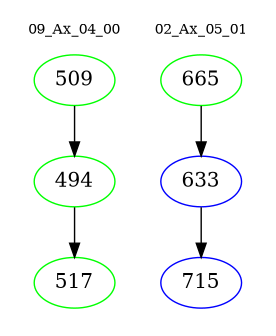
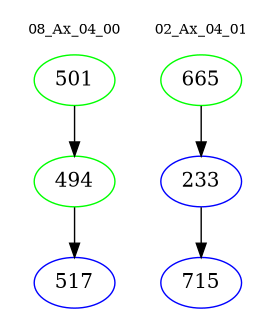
cluster "09_Ax_04_00": label "09_Ax_04_00" -> "08_Ax_04_00"
cluster "02_Ax_05_01": label "02_Ax_05_01" -> "02_Ax_04_01"
node "509": label "509" -> "501"
node "633": label "633" -> "233"
node "517": color green -> blue
